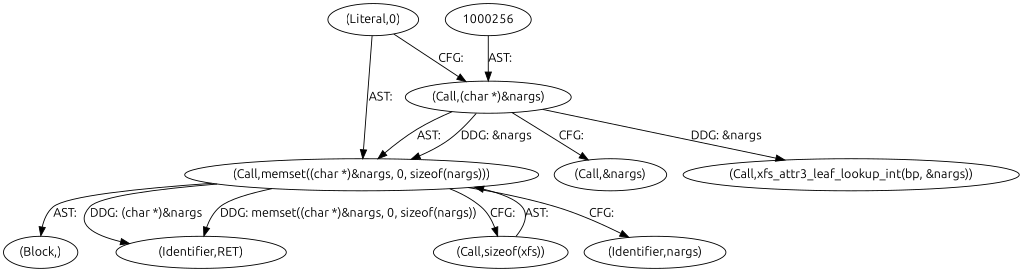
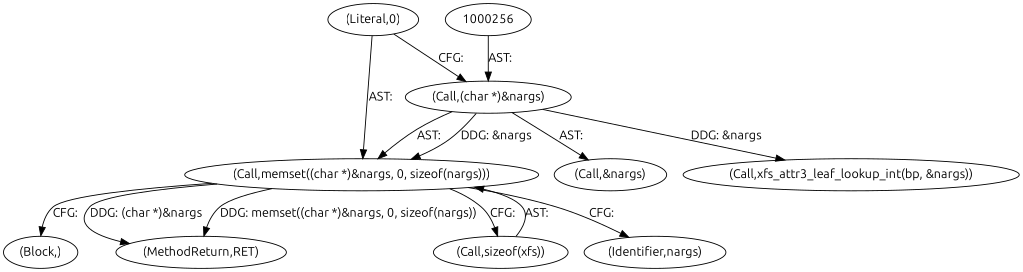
edge "(Call,(char *)&nargs)" -> "(Call,&nargs)": label "CFG: " -> "AST: "
edge "(Call,memset((char *)&nargs, 0, sizeof(nargs)))" -> "(Block,)": label "AST: " -> "CFG: "
node "(Identifier,RET)": label "(Identifier,RET)" -> "(MethodReturn,RET)"
